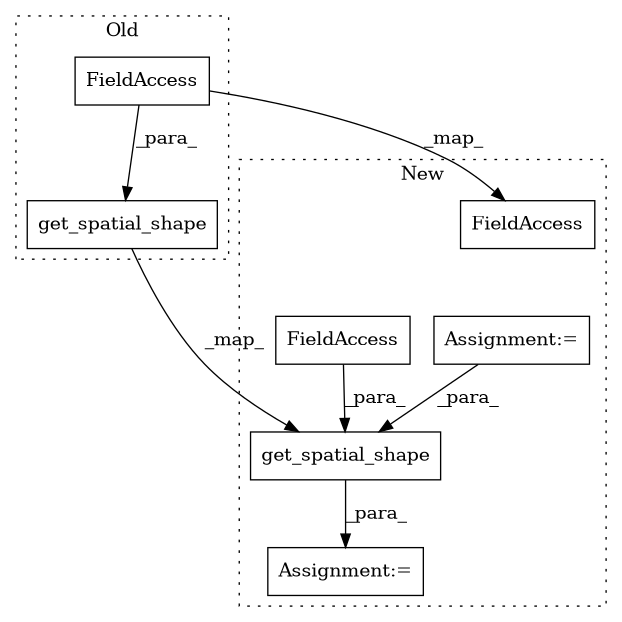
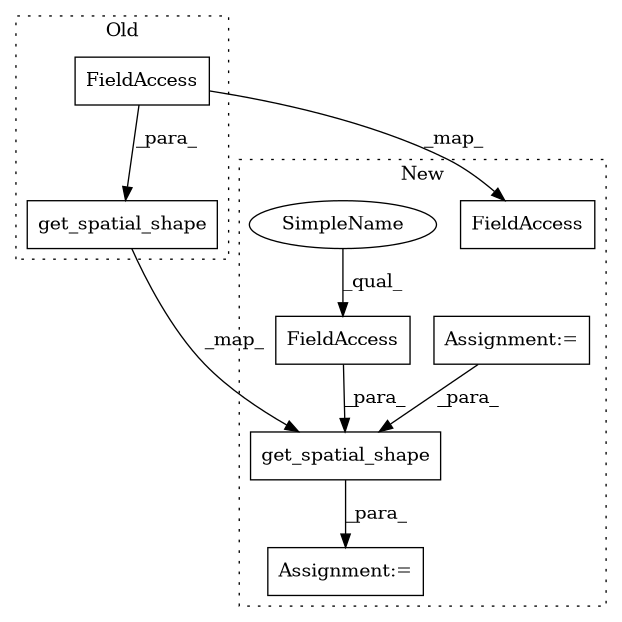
node "SimpleName": added
